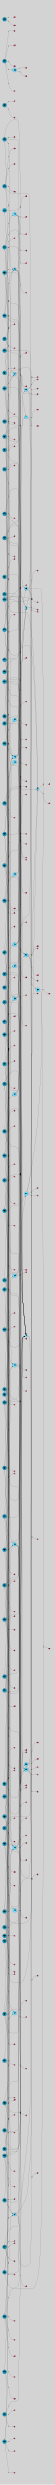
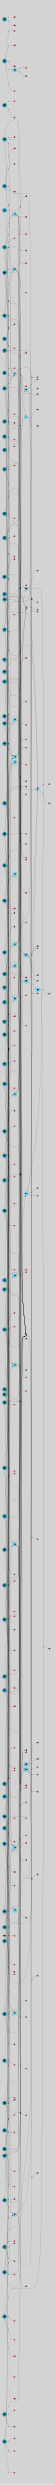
node "T323": added
node "T565": fillcolor #1199bb -> #cccccc
node "T466": removed
